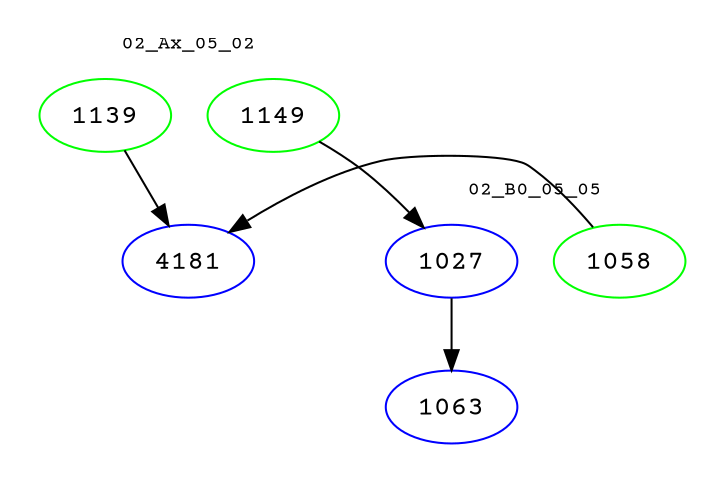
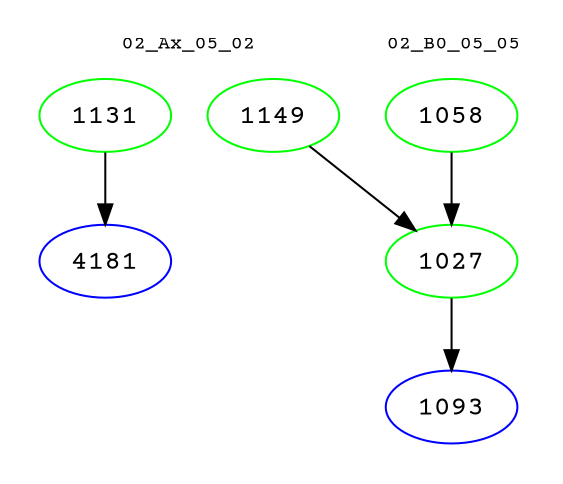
node "1139": label "1139" -> "1131"
edge "1058" -> "4181": now "1058" -> "1027"
node "1027": color blue -> green
node "1063": label "1063" -> "1093"
